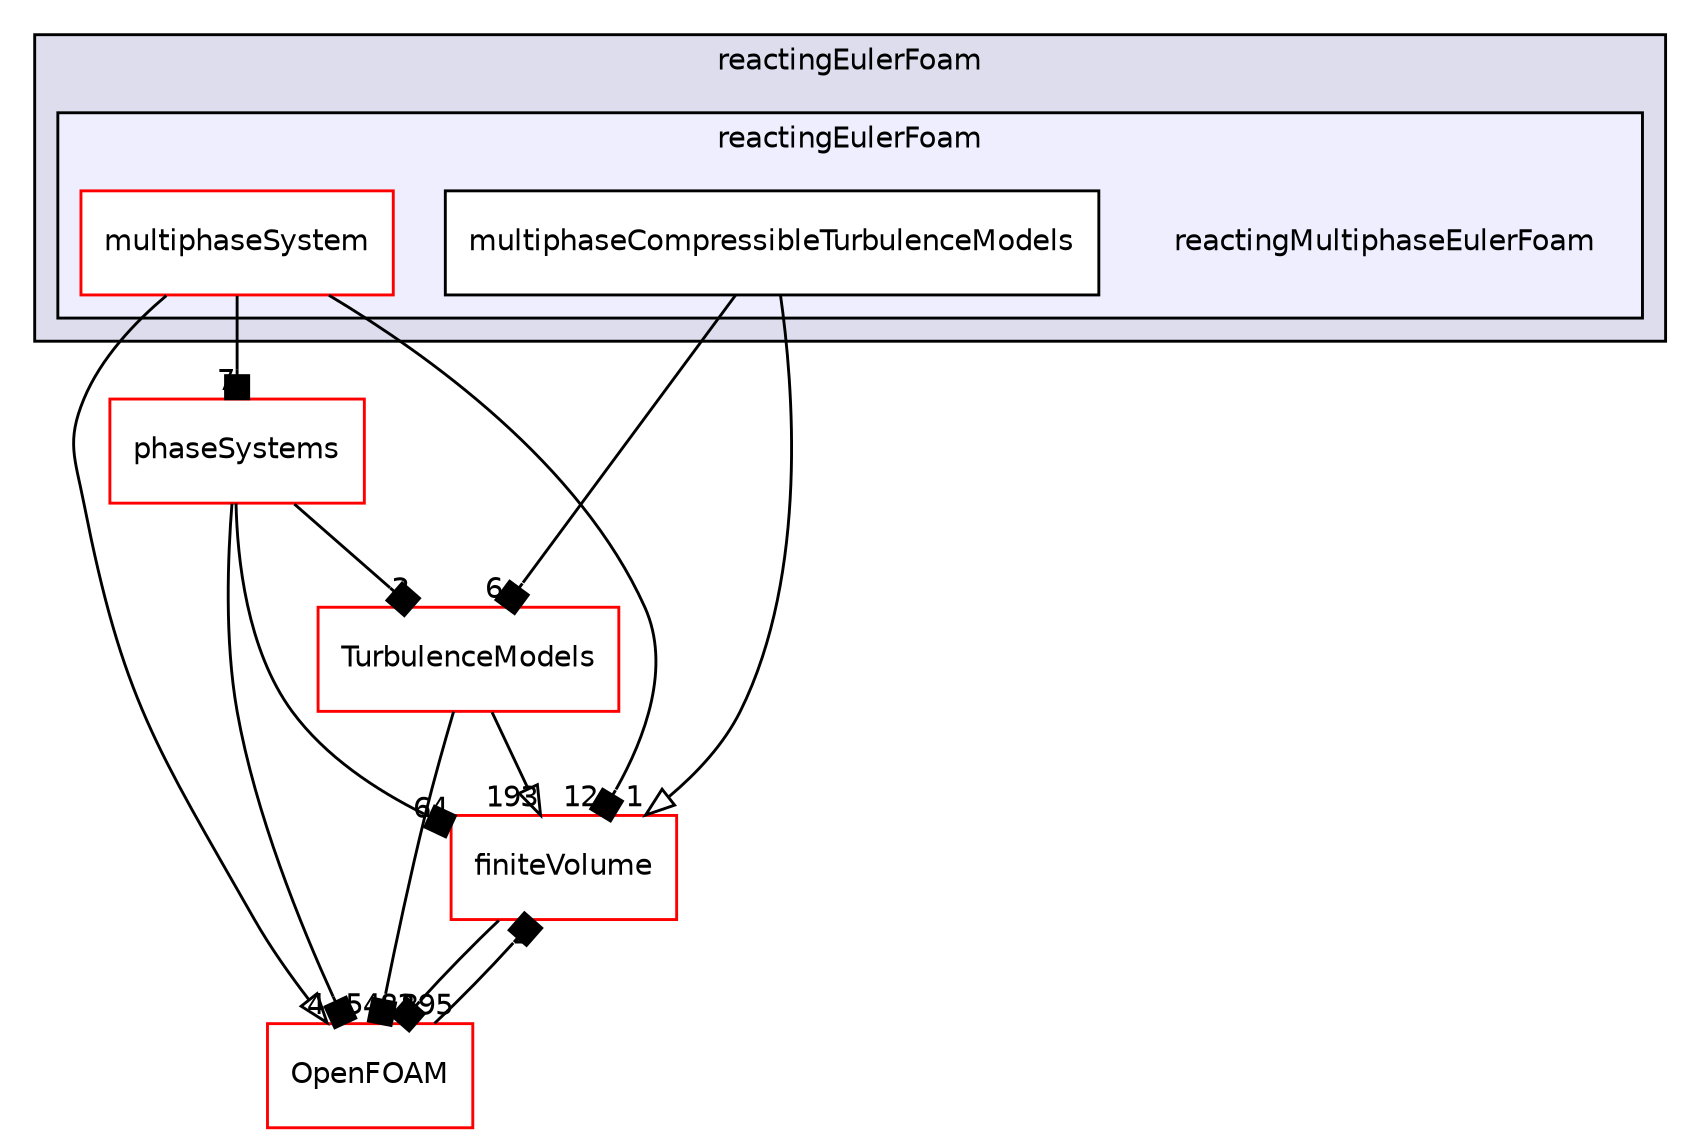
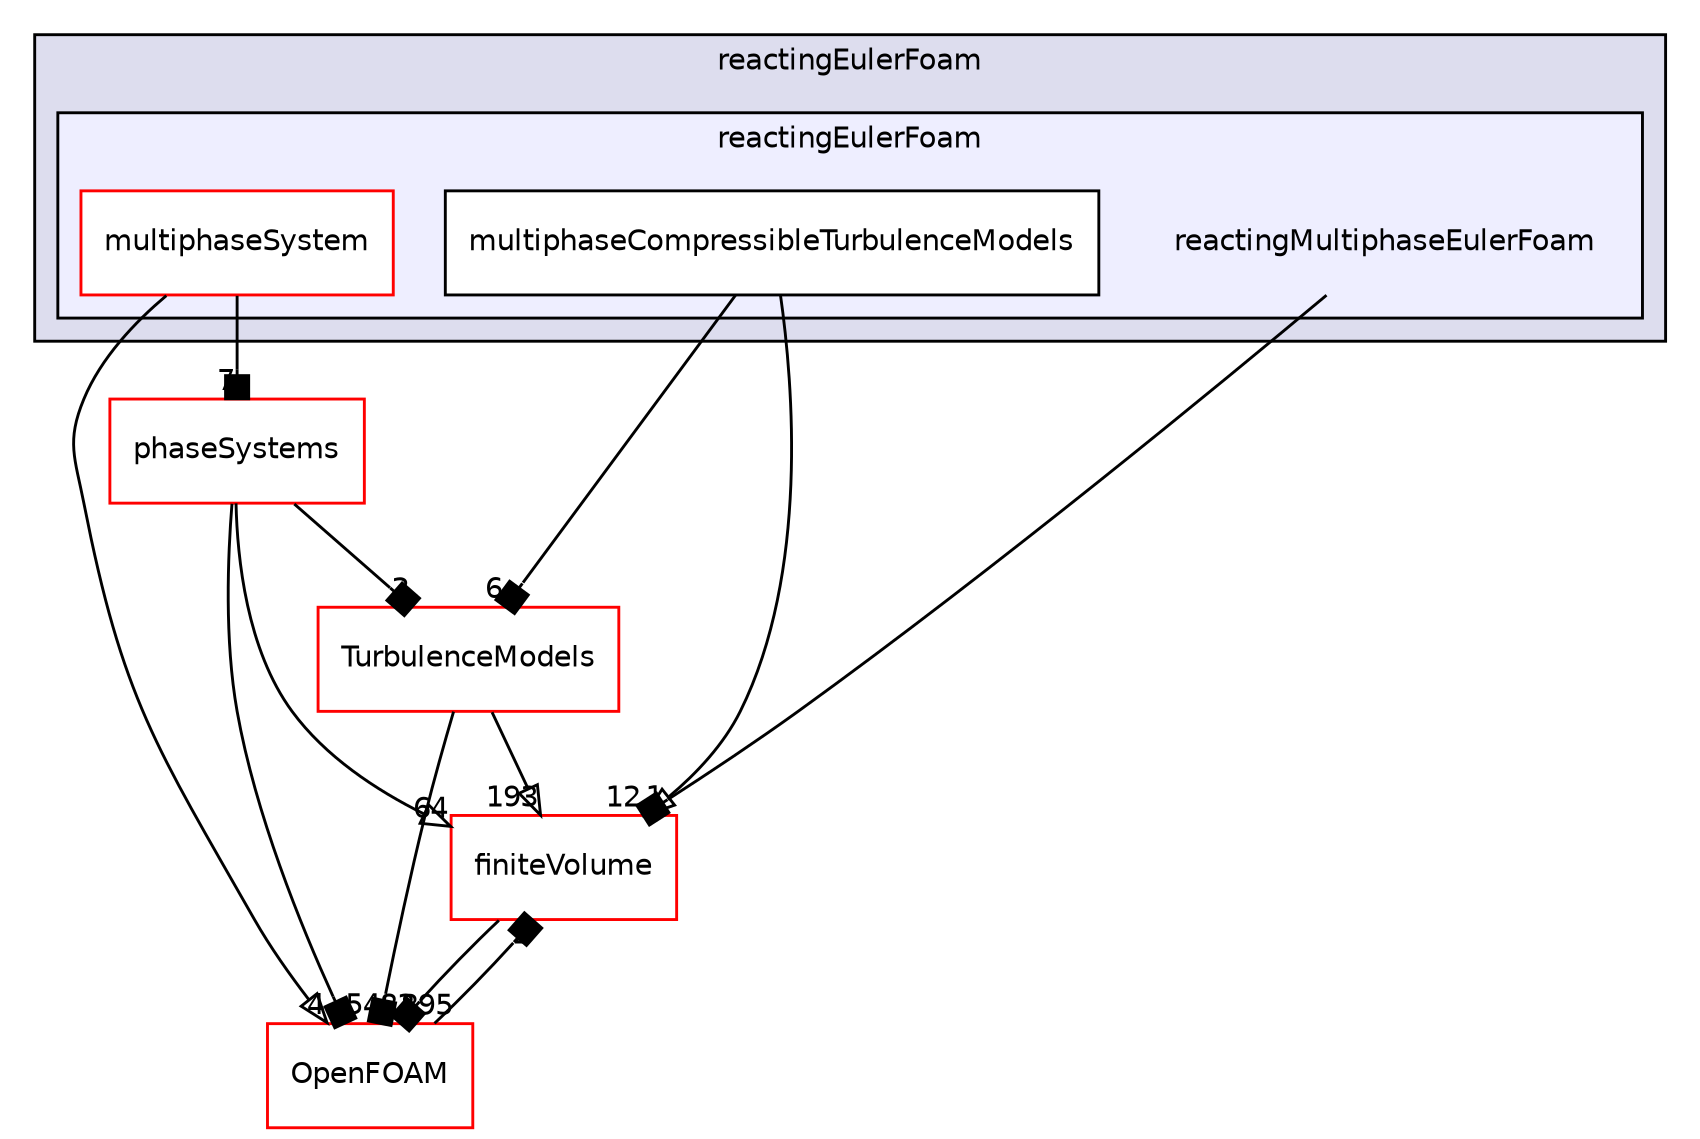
edge "multiphaseSystem" -> "finiteVolume": now "reactingMultiphaseEulerFoam" -> "finiteVolume"
edge "phaseSystems" -> "finiteVolume": arrowhead box -> onormal
